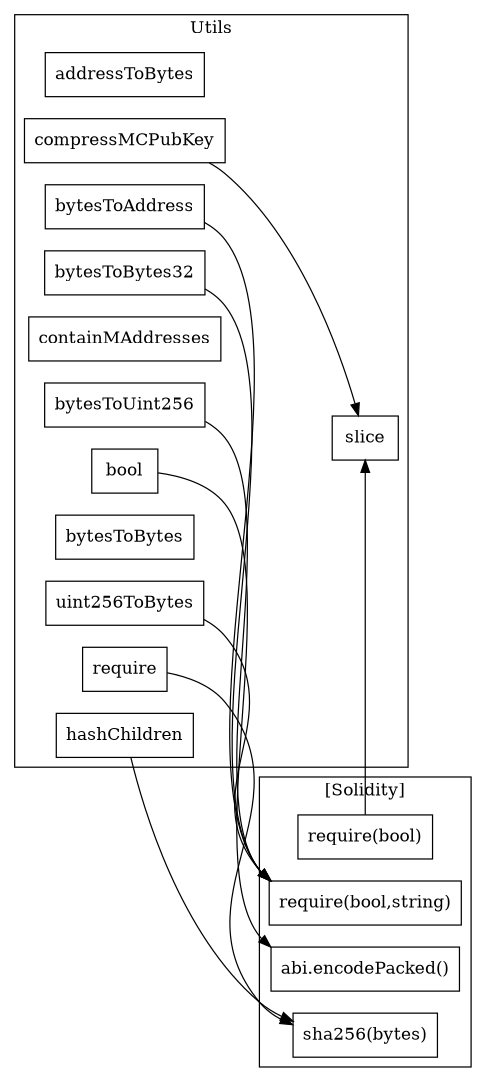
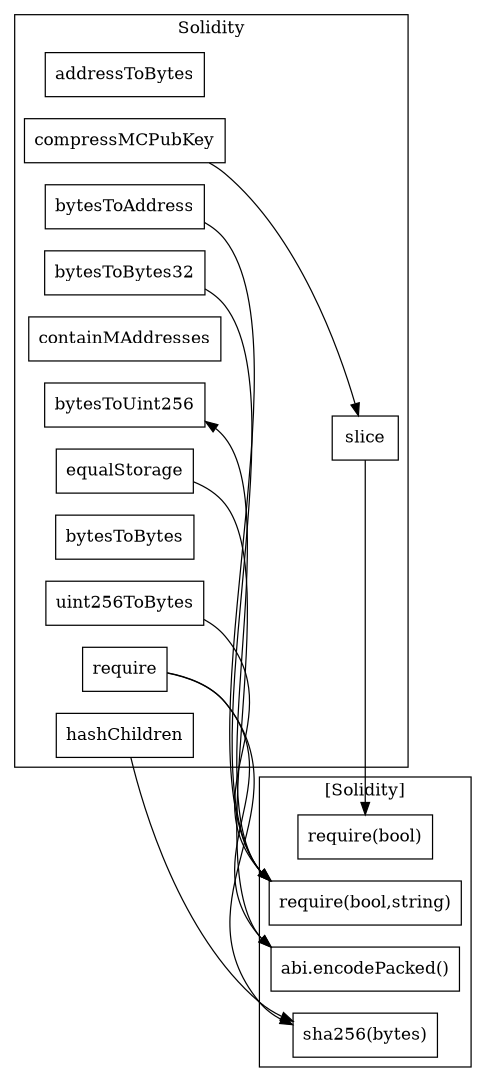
cluster "Utils": label "Utils" -> "Solidity"
node "bool": label "bool" -> "equalStorage"
edge "bytesToUint256" -> "require(bool,string)": reversed
edge "require(bool)" -> "slice": reversed
edge "require" -> "abi.encodePacked()": added
